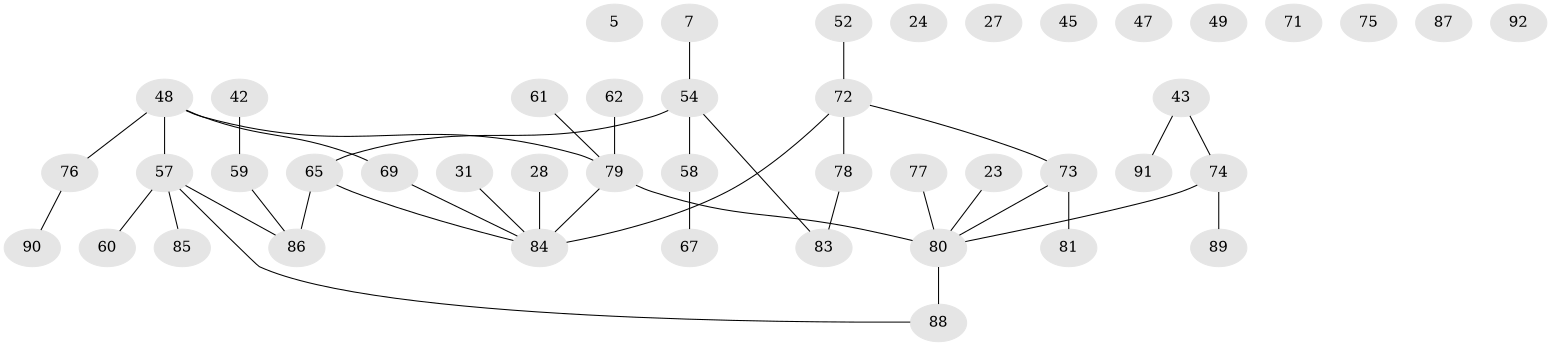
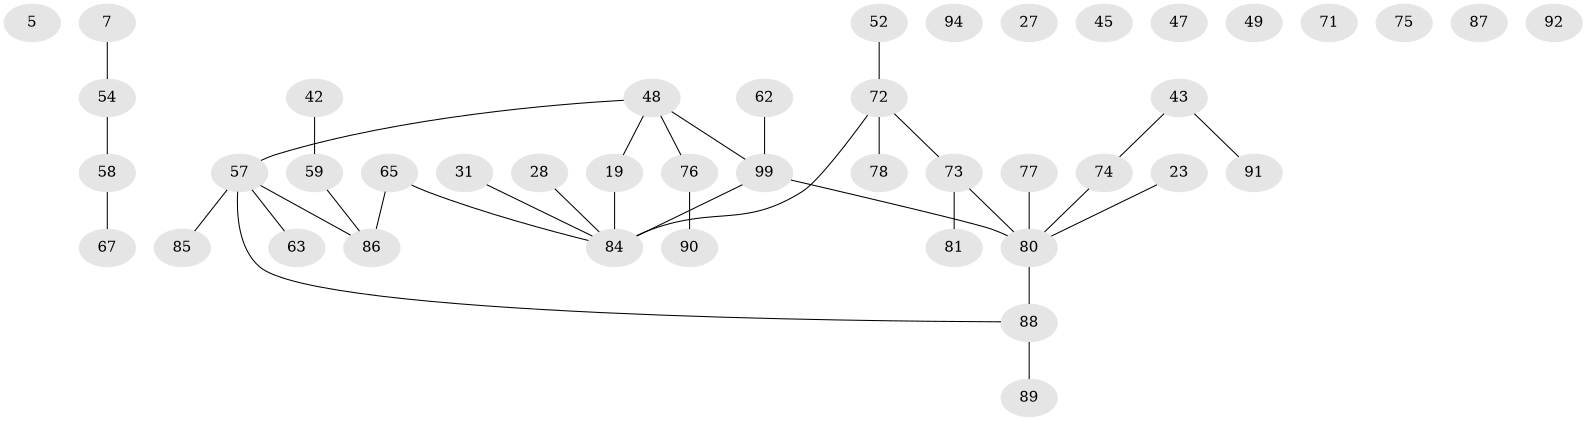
node "24": label "24" -> "94"
node "61": removed
edge "54" -- "65": removed
node "69": label "69" -> "19"
node "79": label "79" -> "99"
edge "74" -- "89": now "88" -- "89"
node "60": label "60" -> "63"
node "83": removed
